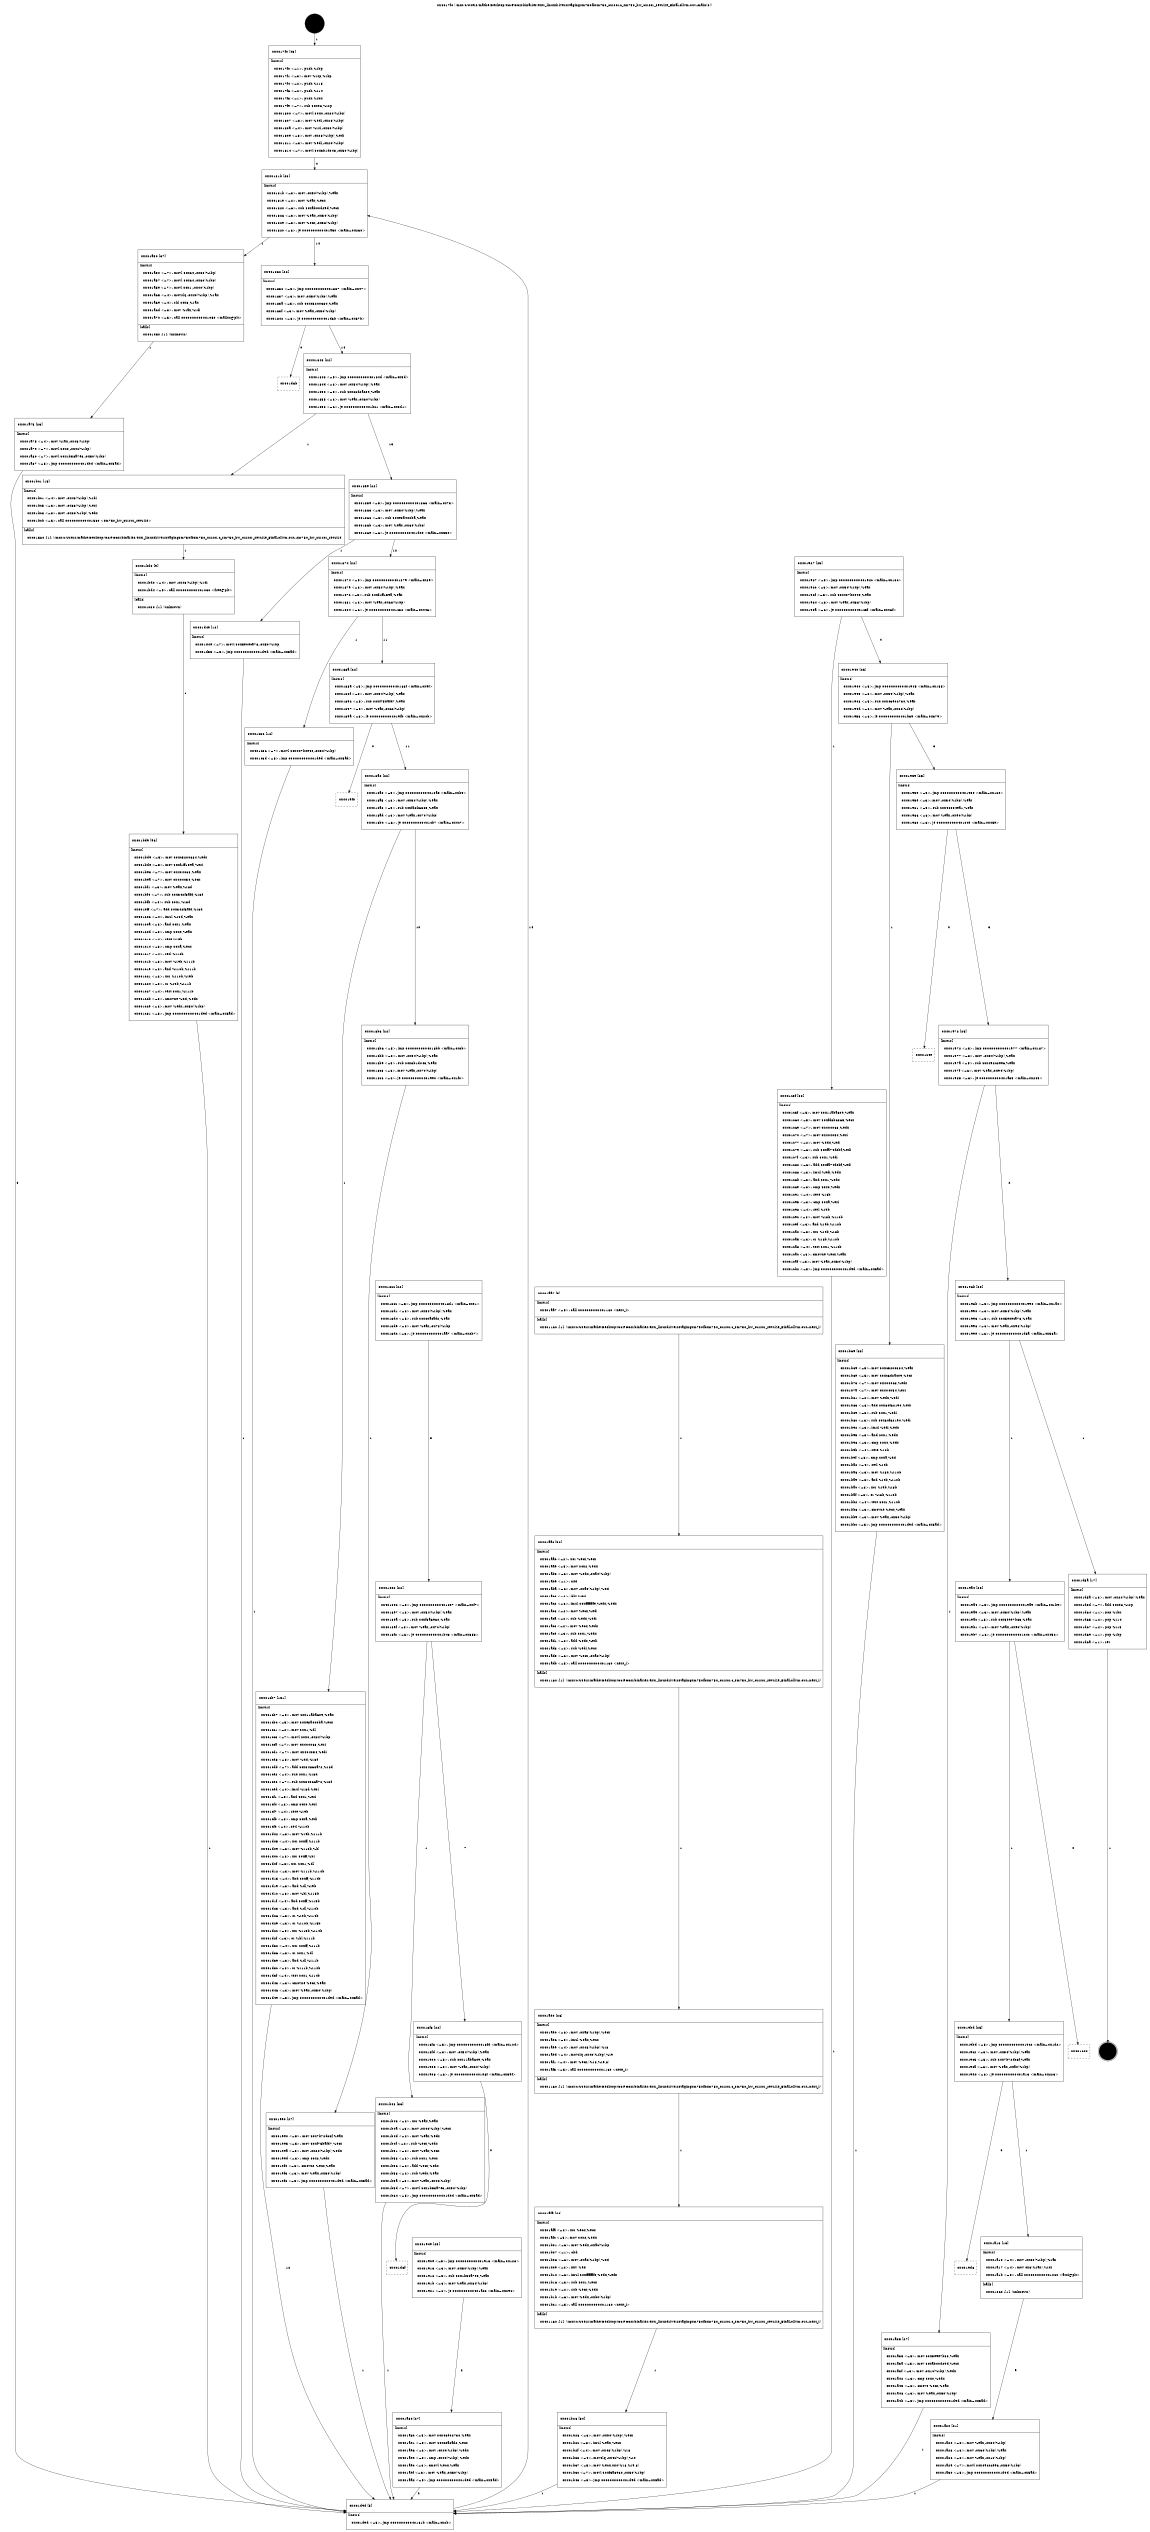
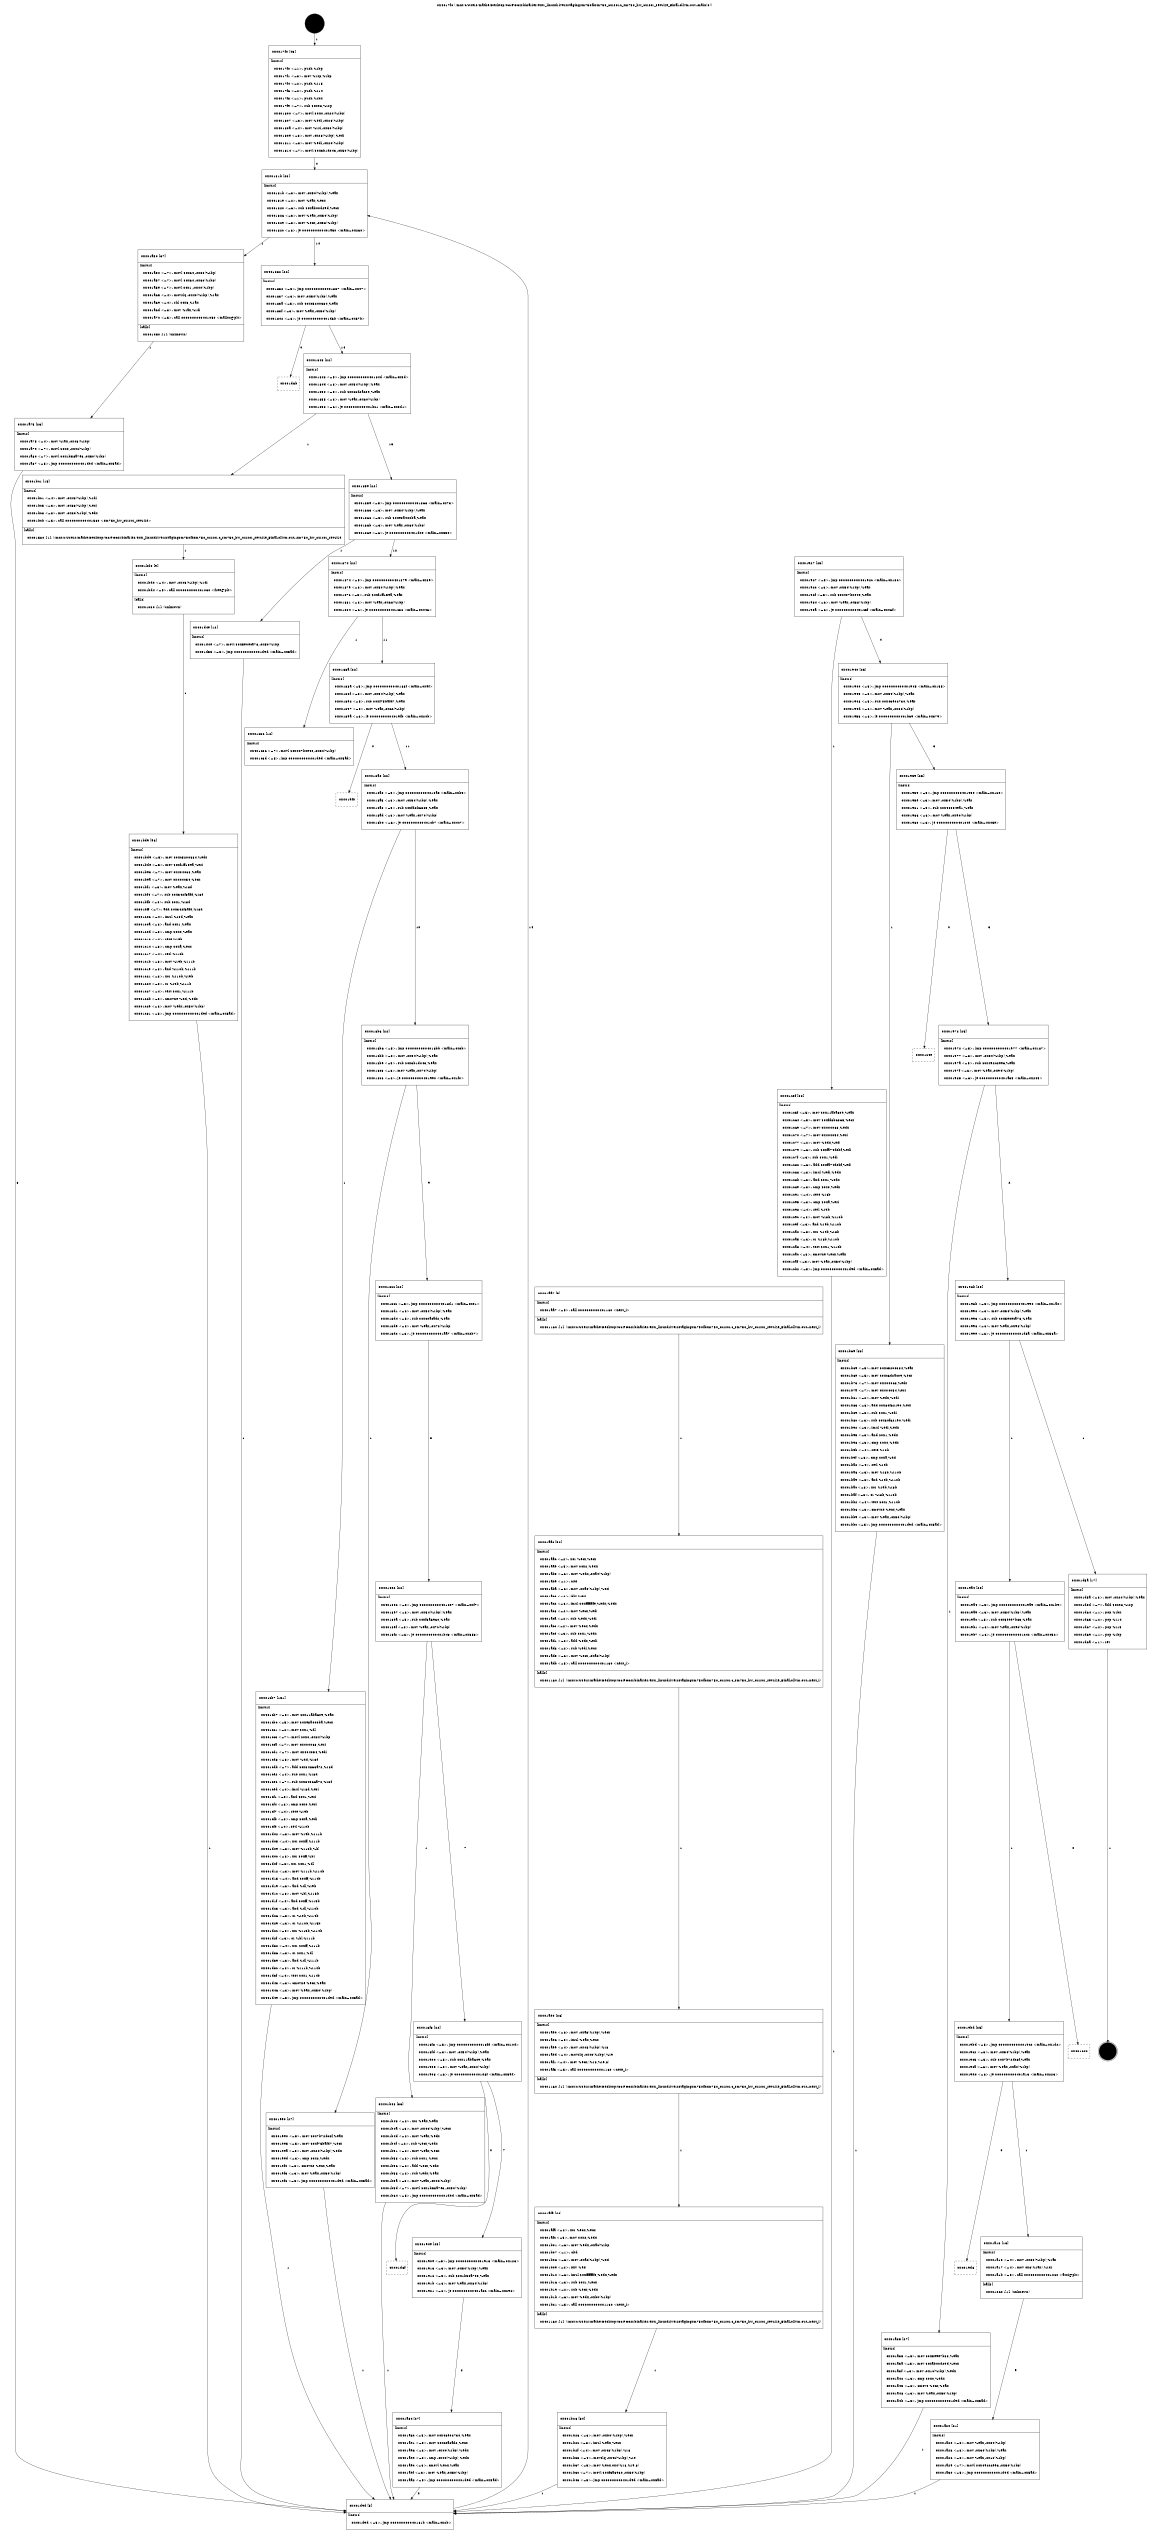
edge "0x4018b6 [22]" -> "0x4018cc [22]": added, label "9"
edge "0x401c36 [12]" -> "0x401d9d [5]": removed, label "1"
edge "0x4018f8 [22]" -> "0x40190e [25]": added, label "7"
edge "0x401cb7 [151]" -> "0x401d9d [5]": label " 12" -> " 1"
